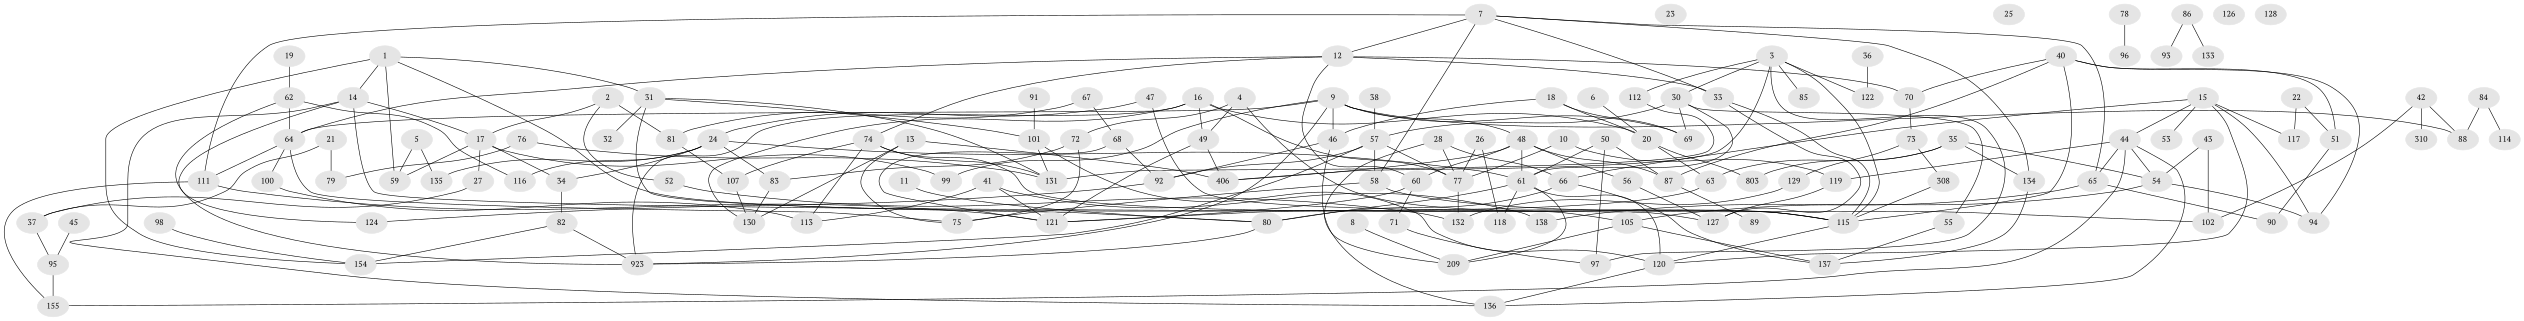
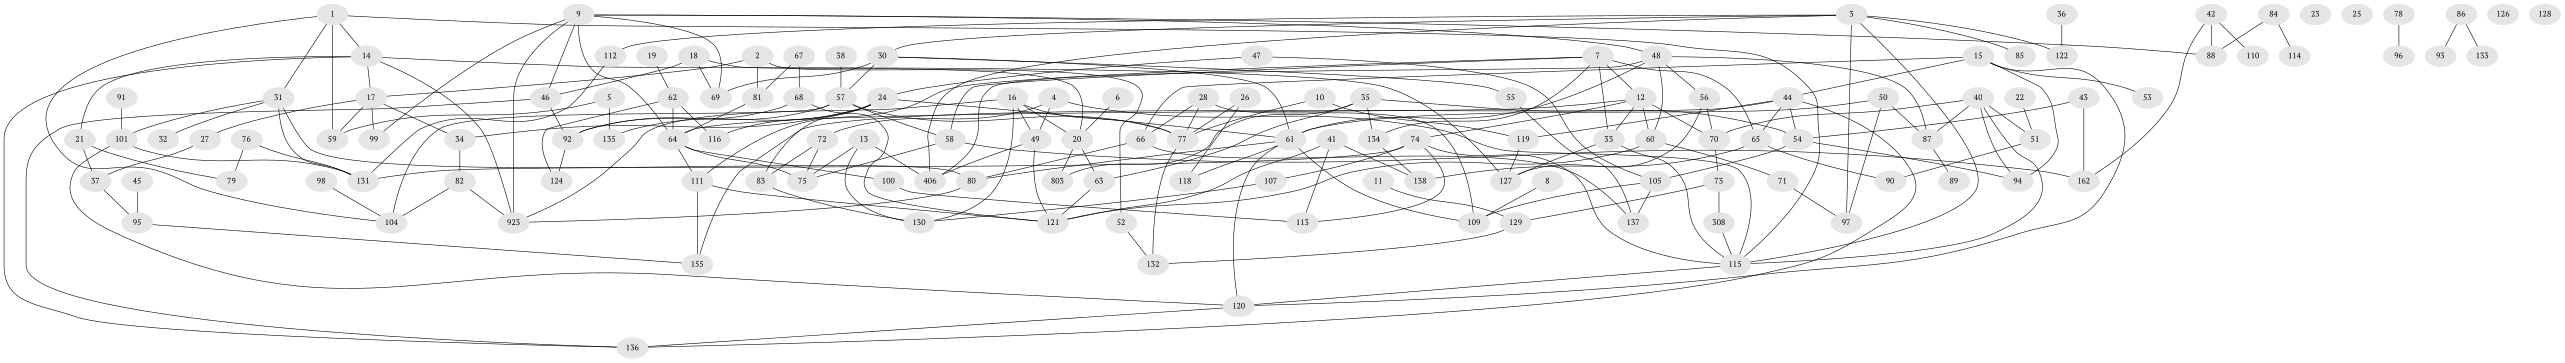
edge "14" -- "21": added
edge "56" -- "70": added
node "117": removed
node "310": label "310" -> "110"
edge "81" -- "107": now "81" -- "64"
edge "11" -- "80": now "11" -- "129"
node "102": label "102" -> "162"
edge "134" -- "137": now "134" -- "138"
node "154": label "154" -> "104"
node "209": label "209" -> "109"
